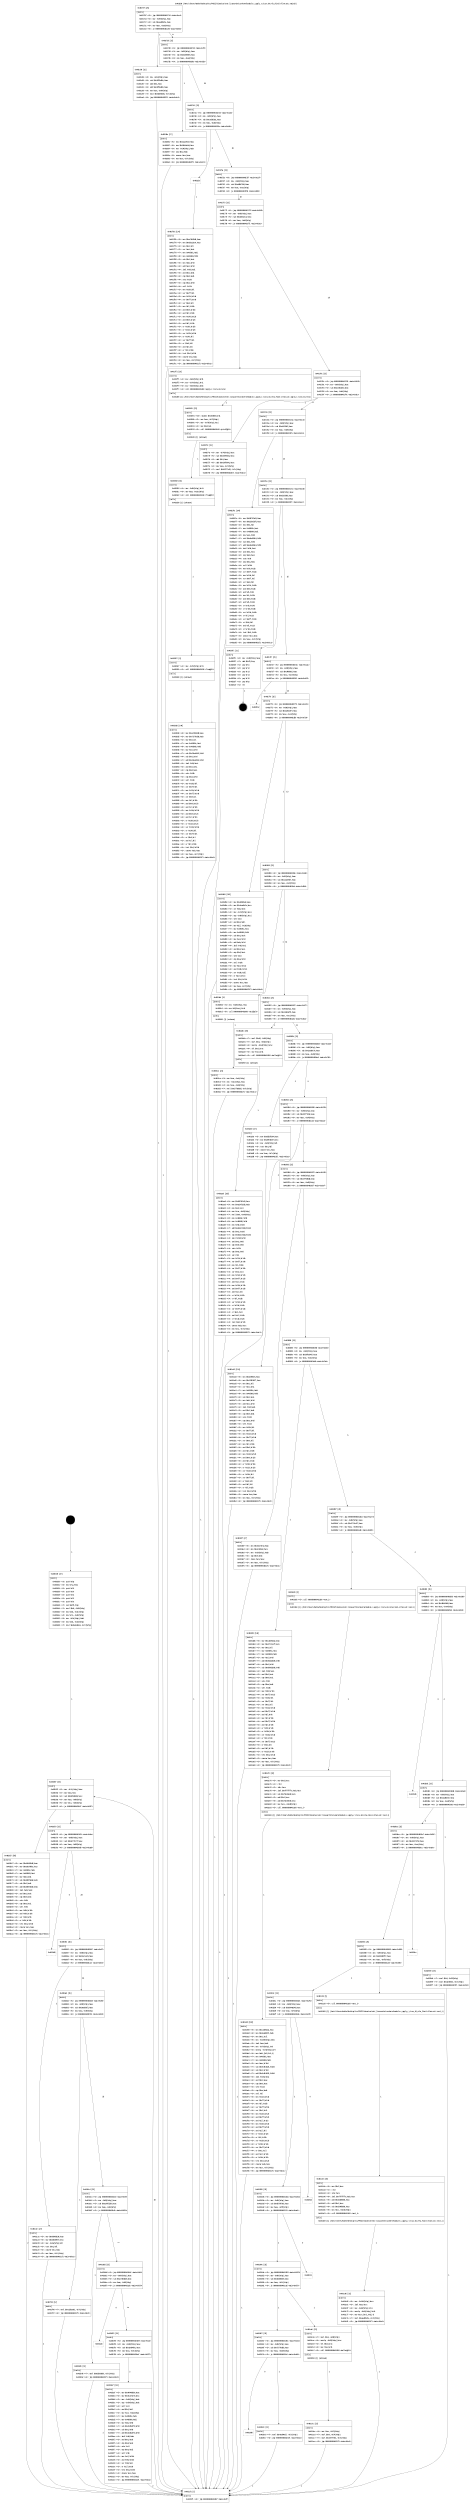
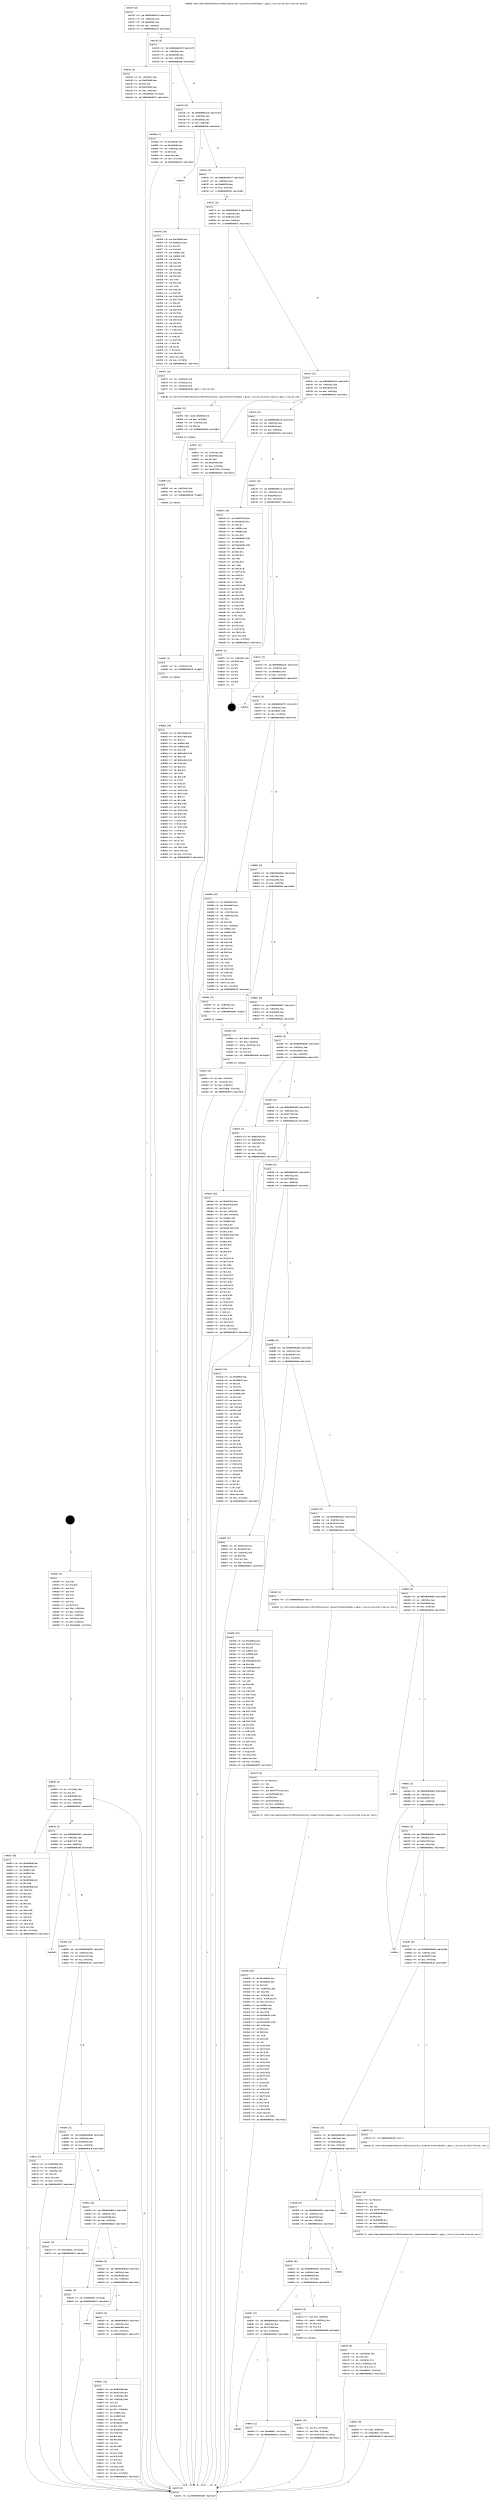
edge "0x4018d1 [25]" -> "0x4020e9 [19]": now "0x4018d1 [25]" -> "0x4020cc"
